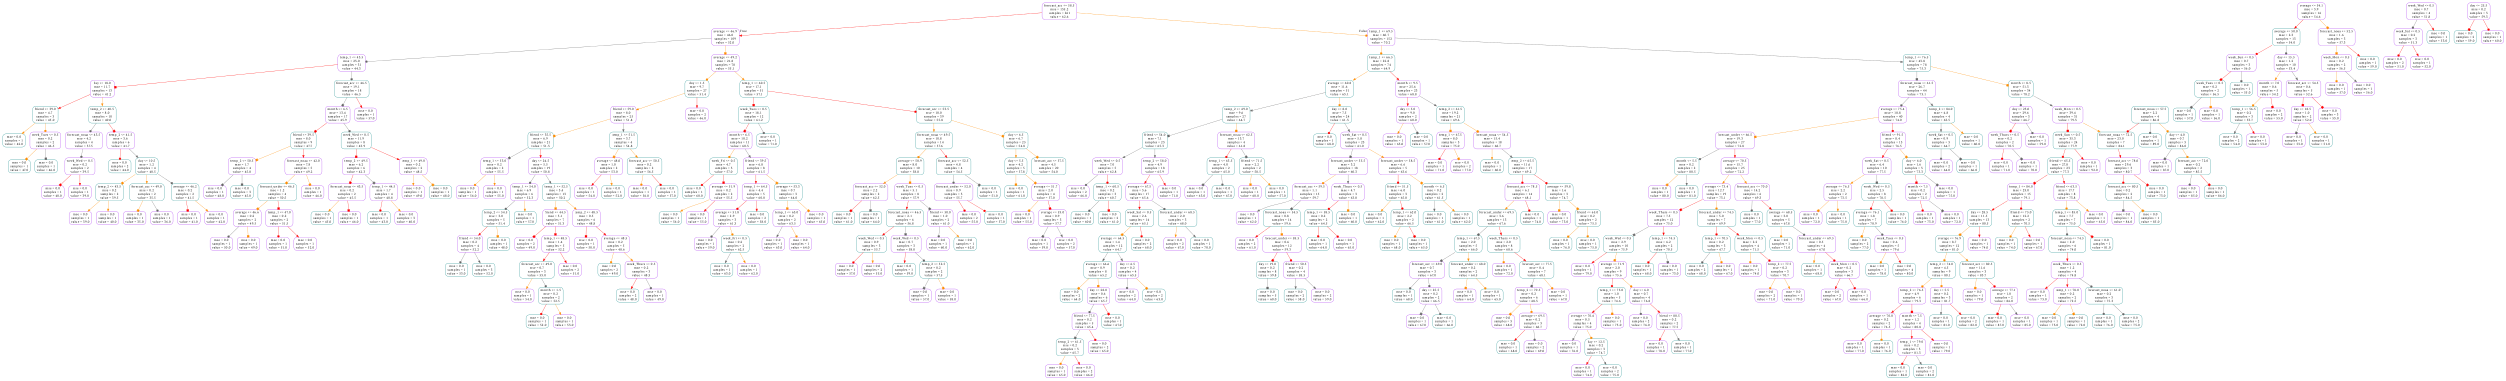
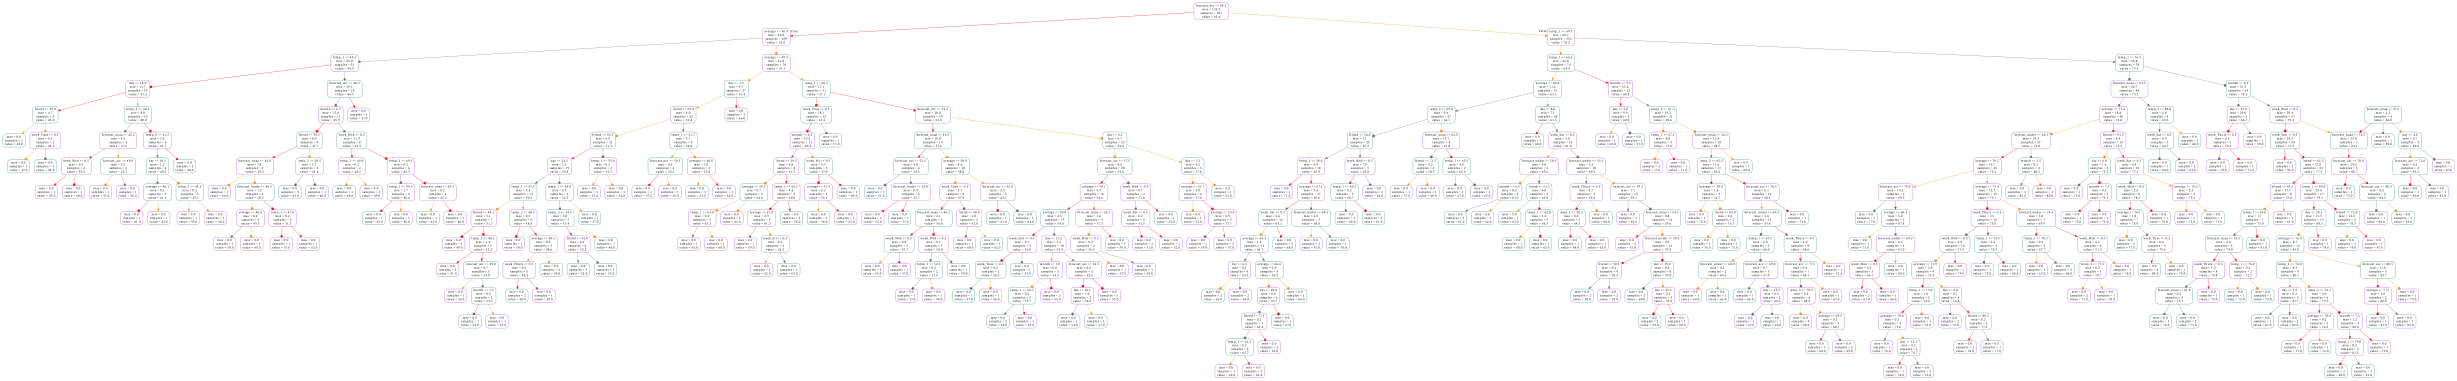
edge "temp_1 <= 76.5 mse = 43.8 samples = 78 value = 75.3" -> "month <= 8.5 mse = 51.3 samples = 34 value = 78.2": color darkorange -> gray40
edge "forecast_acc <= 53.5 mse = 10.0 samples = 39 value = 55.8" -> "forecast_noaa <= 49.5 mse = 10.8 samples = 14 value = 57.6": color darkorange -> red
edge "day <= 10.5 mse = 1.2 samples = 4 value = 40.5" -> "forecast_acc <= 49.0 mse = 0.2 samples = 2 value = 35.5": now "forecast_noaa <= 43.5 mse = 4.2 samples = 4 value = 37.5" -> "forecast_acc <= 49.0 mse = 0.2 samples = 2 value = 35.5"
edge "forecast_acc <= 57.5 mse = 4.5 samples = 20 value = 54.0" -> "average <= 54.1 mse = 3.9 samples = 16 value = 54.6": added
edge "forecast_acc <= 57.5 mse = 4.5 samples = 20 value = 54.0" -> "week_Wed <= 0.5 mse = 0.7 samples = 4 value = 51.8": added
edge "forecast_under <= 58.5 mse = 6.6 samples = 5 value = 63.6" -> "friend <= 51.5 mse = 6.0 samples = 3 value = 65.0": arrowhead dot -> normal
edge "forecast_noaa <= 46.5 mse = 2.1 samples = 6 value = 56.8" -> "week_Wed <= 0.5 mse = 0.7 samples = 3 value = 58.0": color gray40 -> red
edge "week_Thurs <= 0.5 mse = 1.2 samples = 4 value = 74.8" -> "temp_1 <= 78.0 mse = 0.2 samples = 2 value = 72.5": now "forecast_noaa <= 74.5 mse = 2.0 samples = 6 value = 74.0" -> "temp_1 <= 78.0 mse = 0.2 samples = 2 value = 72.5"
edge "day <= 19.0 mse = 0.2 samples = 8 value = 59.8" -> "day <= 25.5 mse = 0.2 samples = 3 value = 59.3": added
node "friend <= 80.5 mse = 0.2 samples = 2 value = 77.5": color purple -> teal
